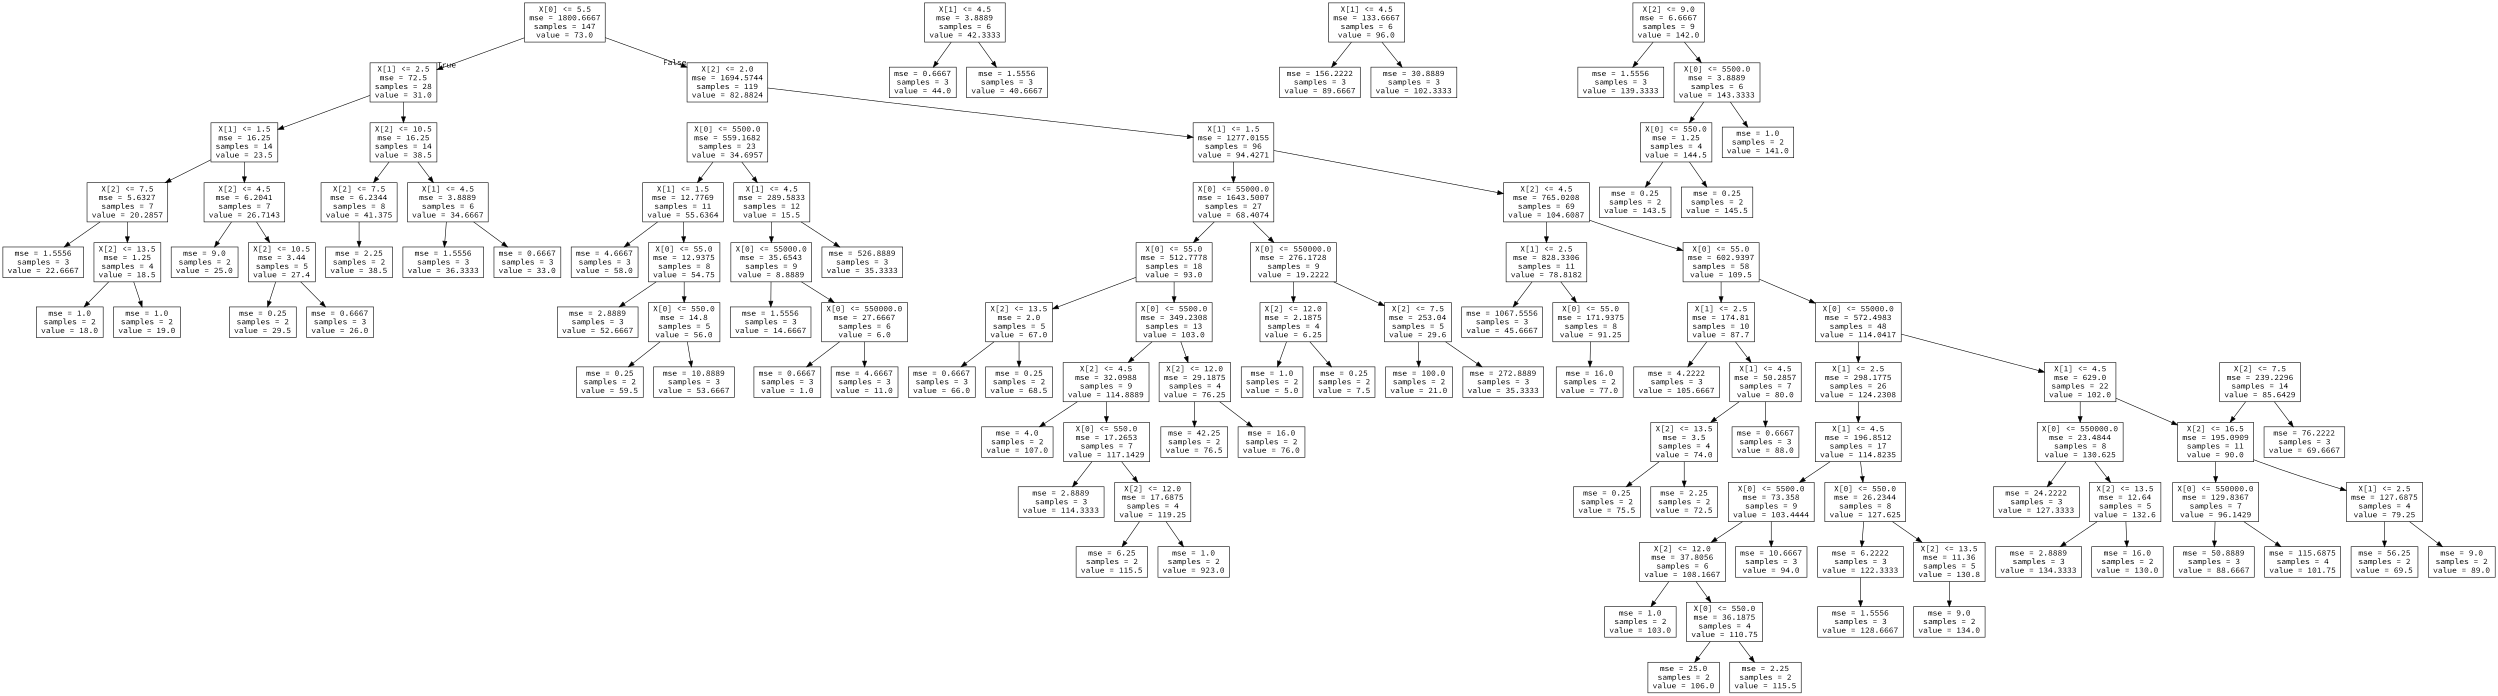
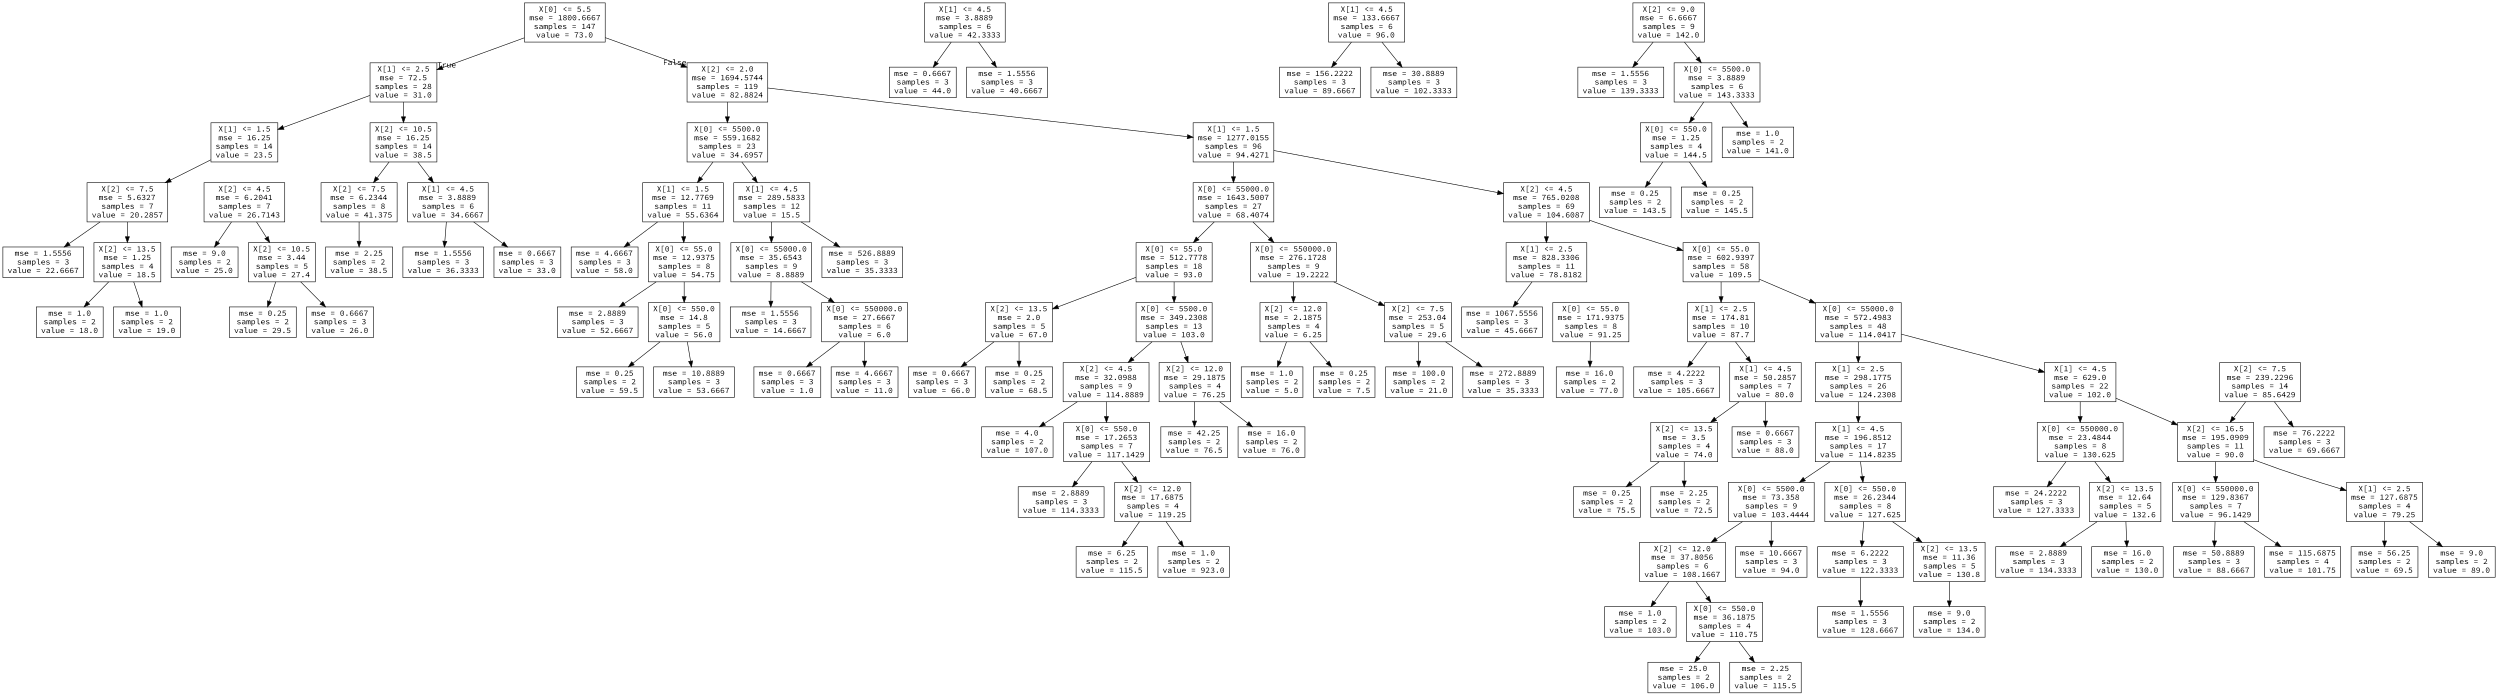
edge "X[2] <= 2.0 mse = 1694.5744 samples = 119 value = 82.8824" -> "X[0] <= 5500.0 mse = 559.1682 samples = 23 value = 34.6957": added
edge "X[1] <= 1.5 mse = 16.25 samples = 14 value = 23.5" -> "X[2] <= 4.5 mse = 6.2041 samples = 7 value = 26.7143": removed
edge "X[1] <= 2.5 mse = 828.3306 samples = 11 value = 78.8182" -> "X[0] <= 55.0 mse = 171.9375 samples = 8 value = 91.25": removed
